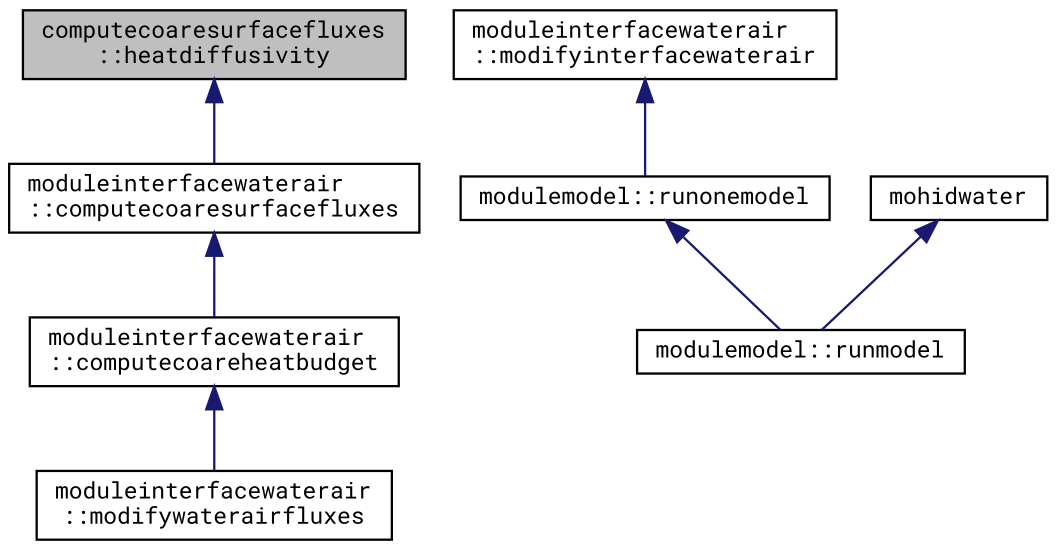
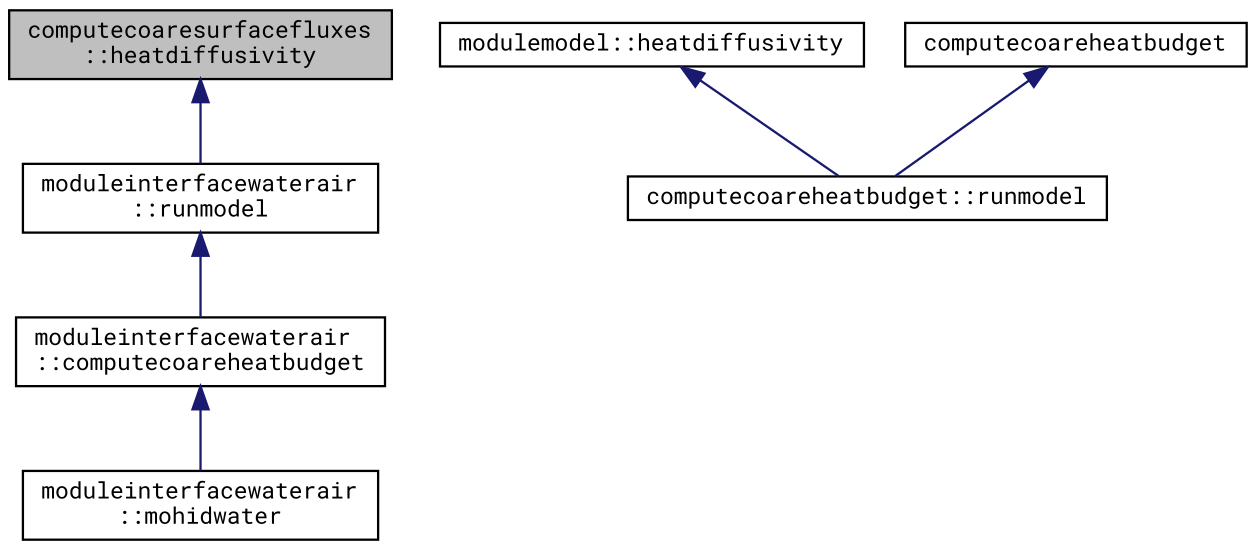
node "moduleinterfacewaterair ::modifyinterfacewaterair": removed
node "moduleinterfacewaterair ::computecoaresurfacefluxes": label "moduleinterfacewaterair ::computecoaresurfacefluxes" -> "moduleinterfacewaterair ::runmodel"
node "modulemodel::runonemodel": label "modulemodel::runonemodel" -> "modulemodel::heatdiffusivity"
node "mohidwater": label "mohidwater" -> "computecoareheatbudget"
node "modulemodel::runmodel": label "modulemodel::runmodel" -> "computecoareheatbudget::runmodel"
node "moduleinterfacewaterair ::modifywaterairfluxes": label "moduleinterfacewaterair ::modifywaterairfluxes" -> "moduleinterfacewaterair ::mohidwater"
